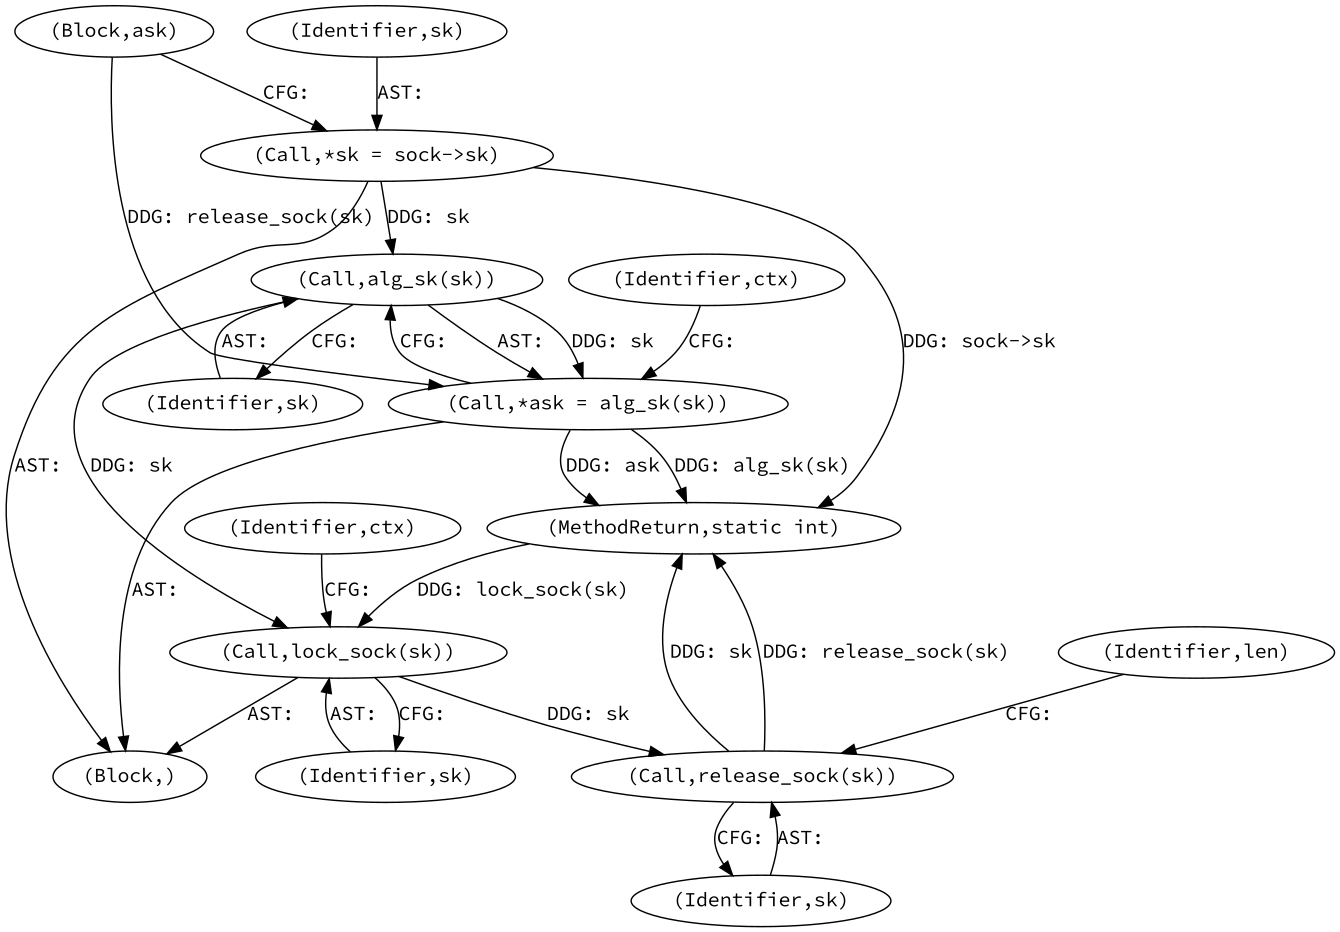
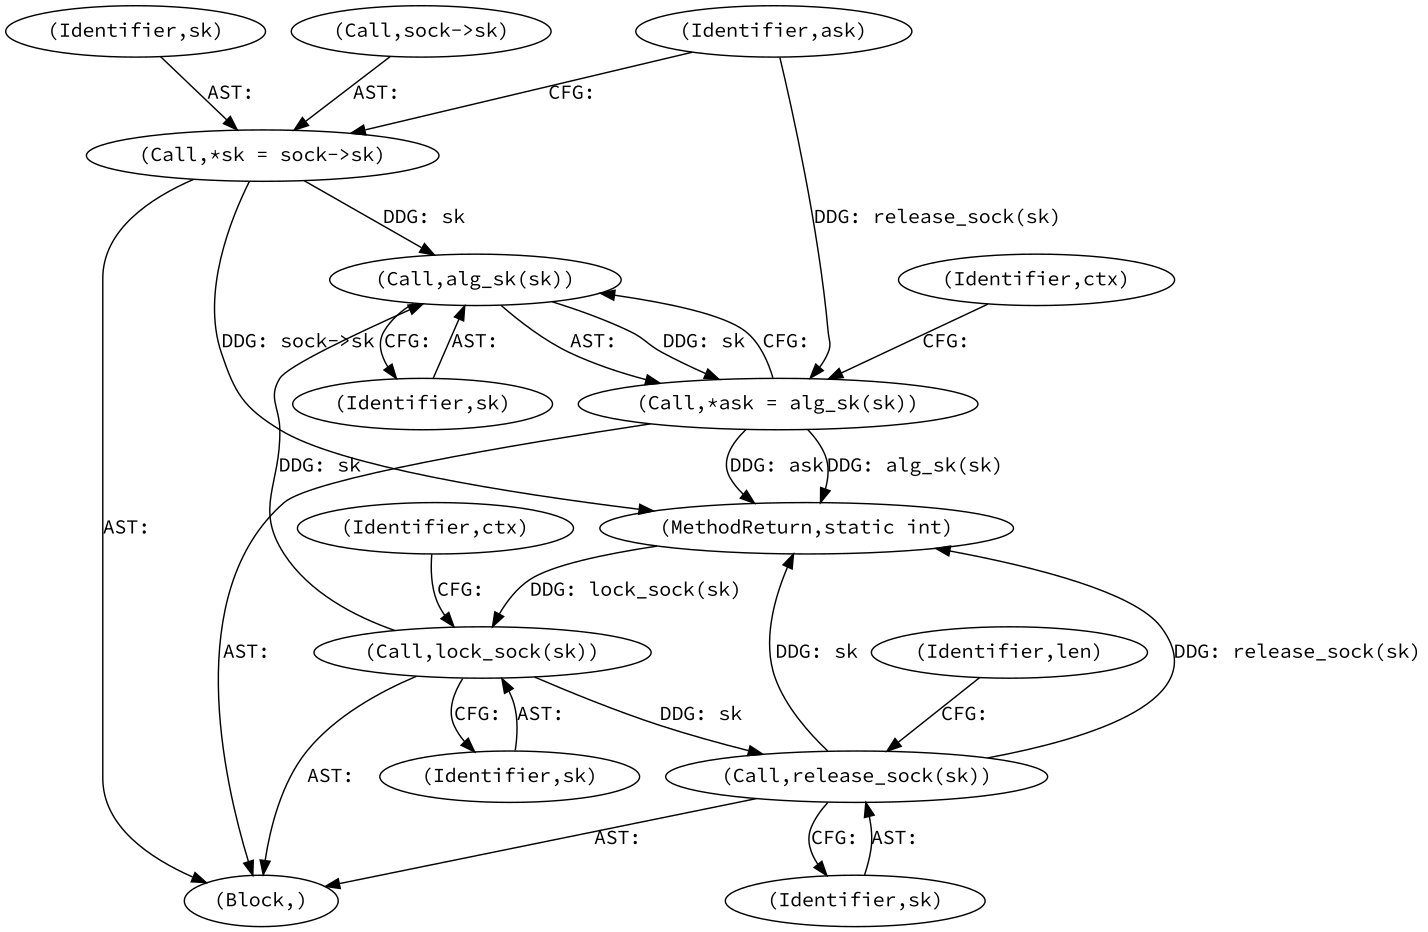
node "(Block,ask)": label "(Block,ask)" -> "(Identifier,ask)"
node "(Call,sock->sk)": added
edge "(Call,alg_sk(sk))" -> "(Call,lock_sock(sk))": reversed
edge "(Call,release_sock(sk))" -> "(Block,)": added, label "AST:"
